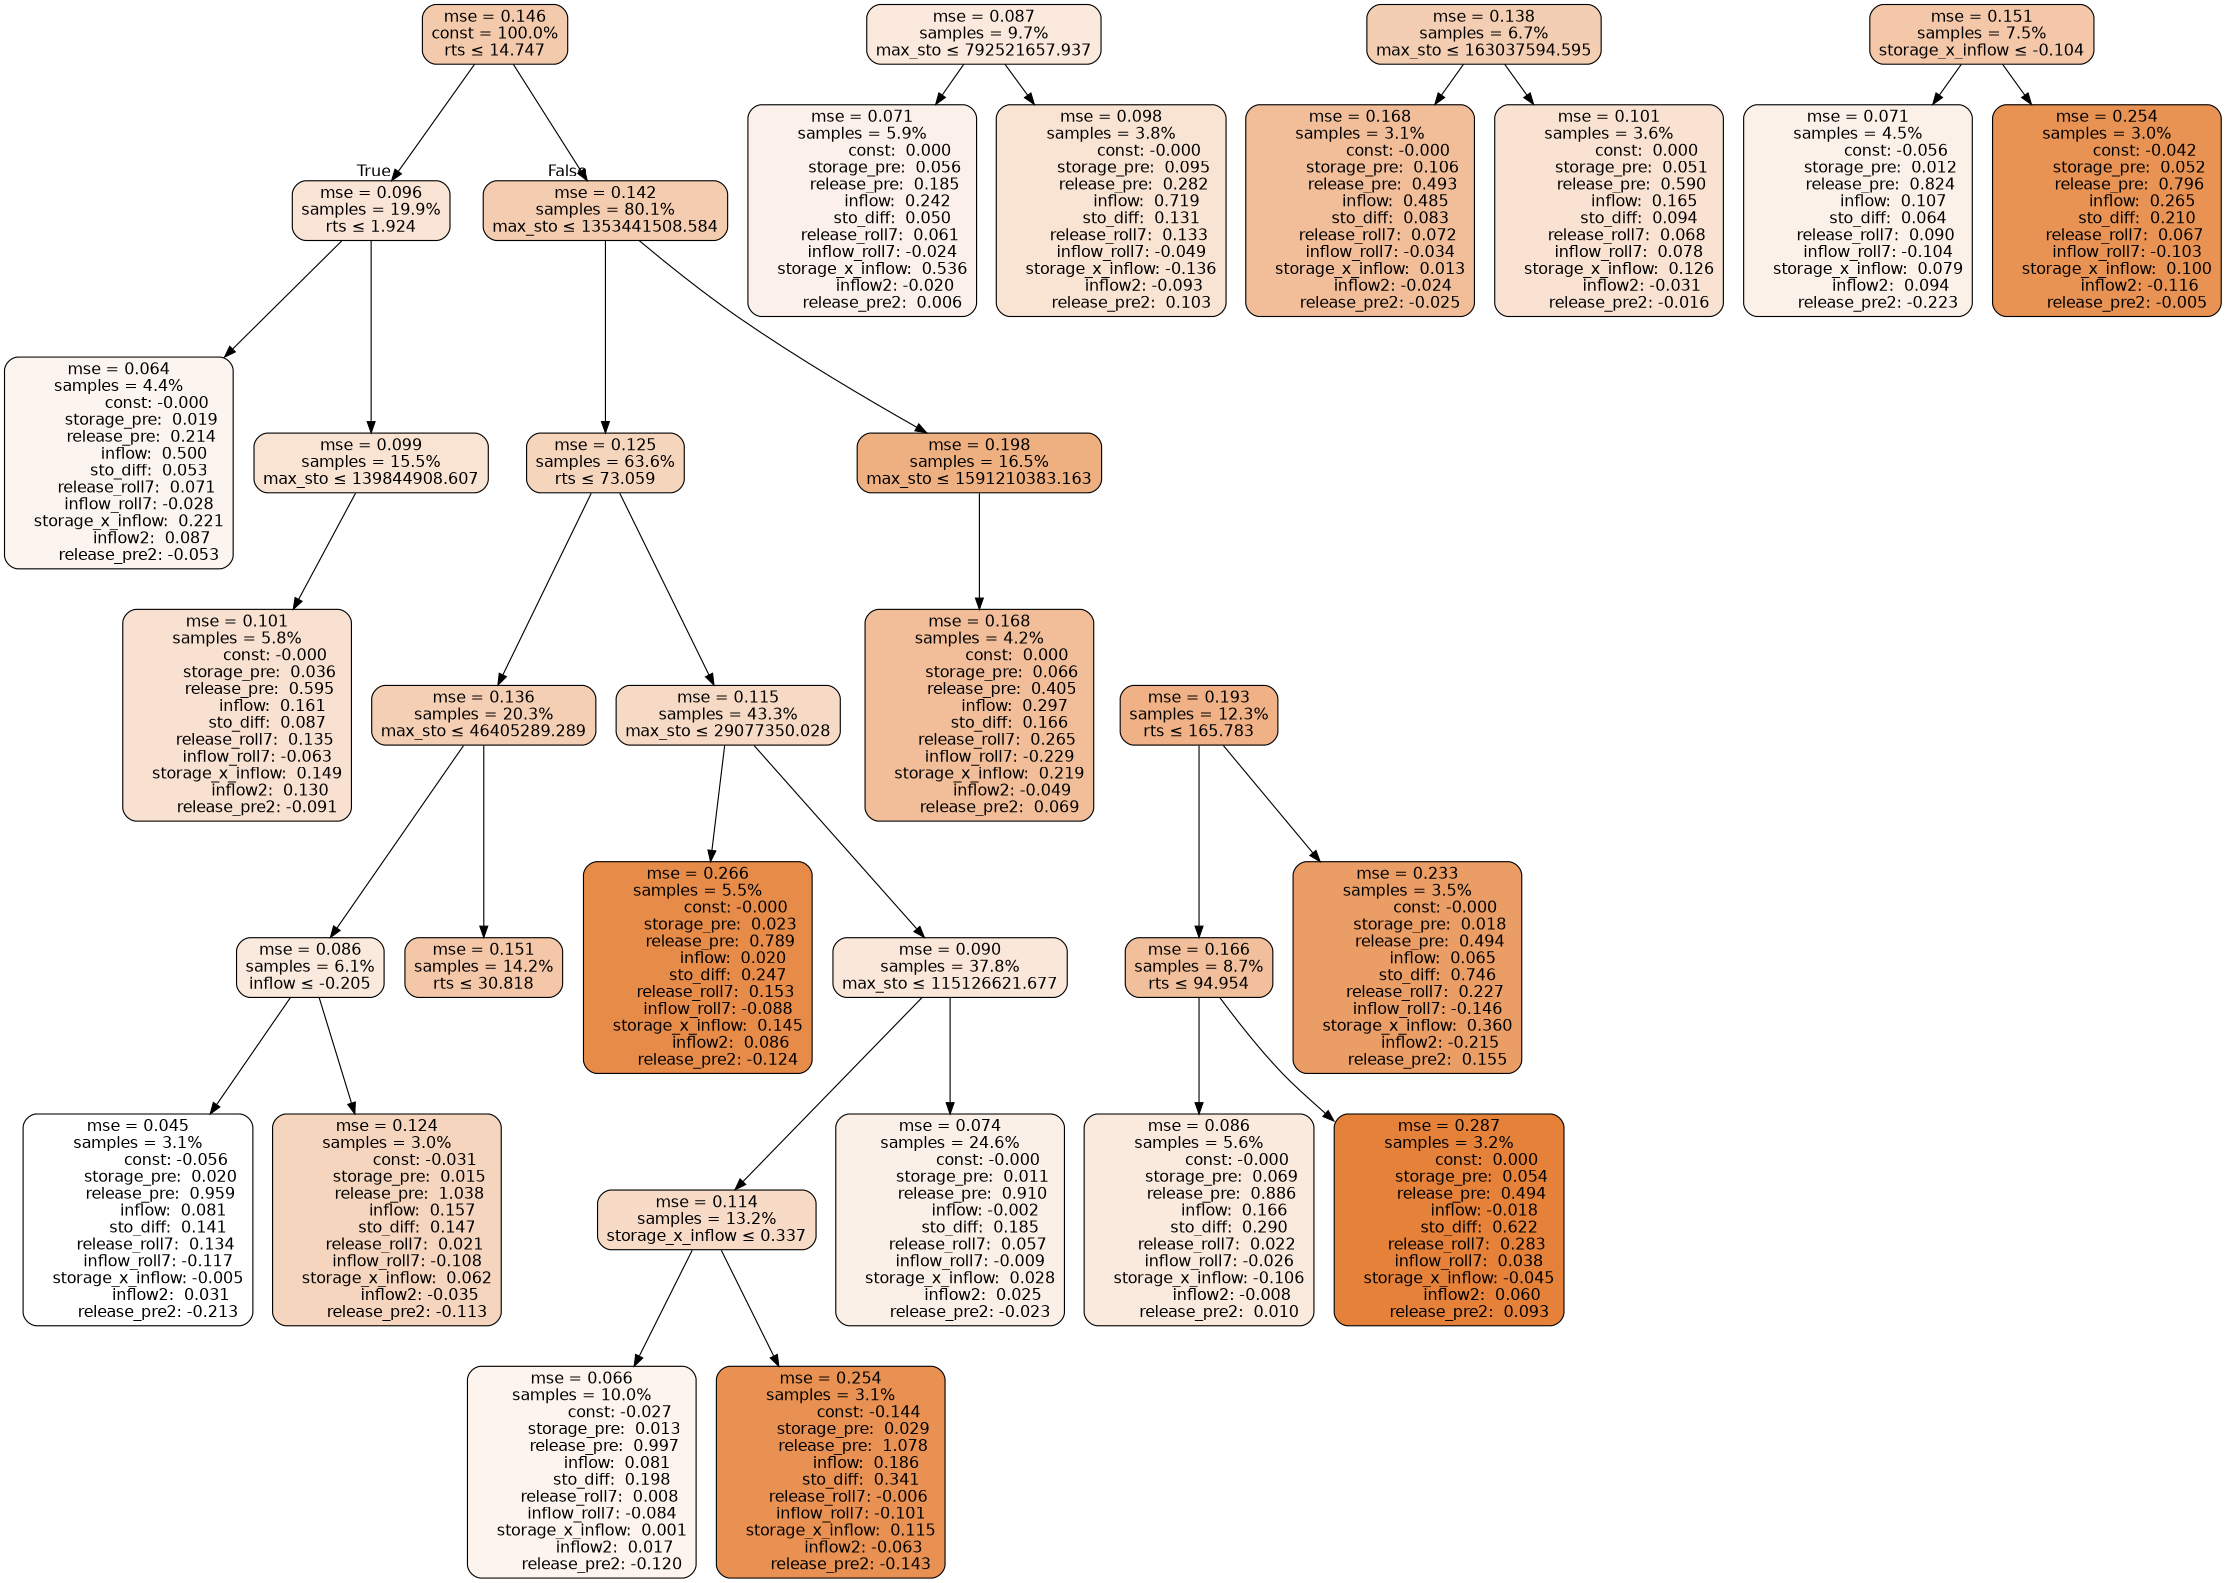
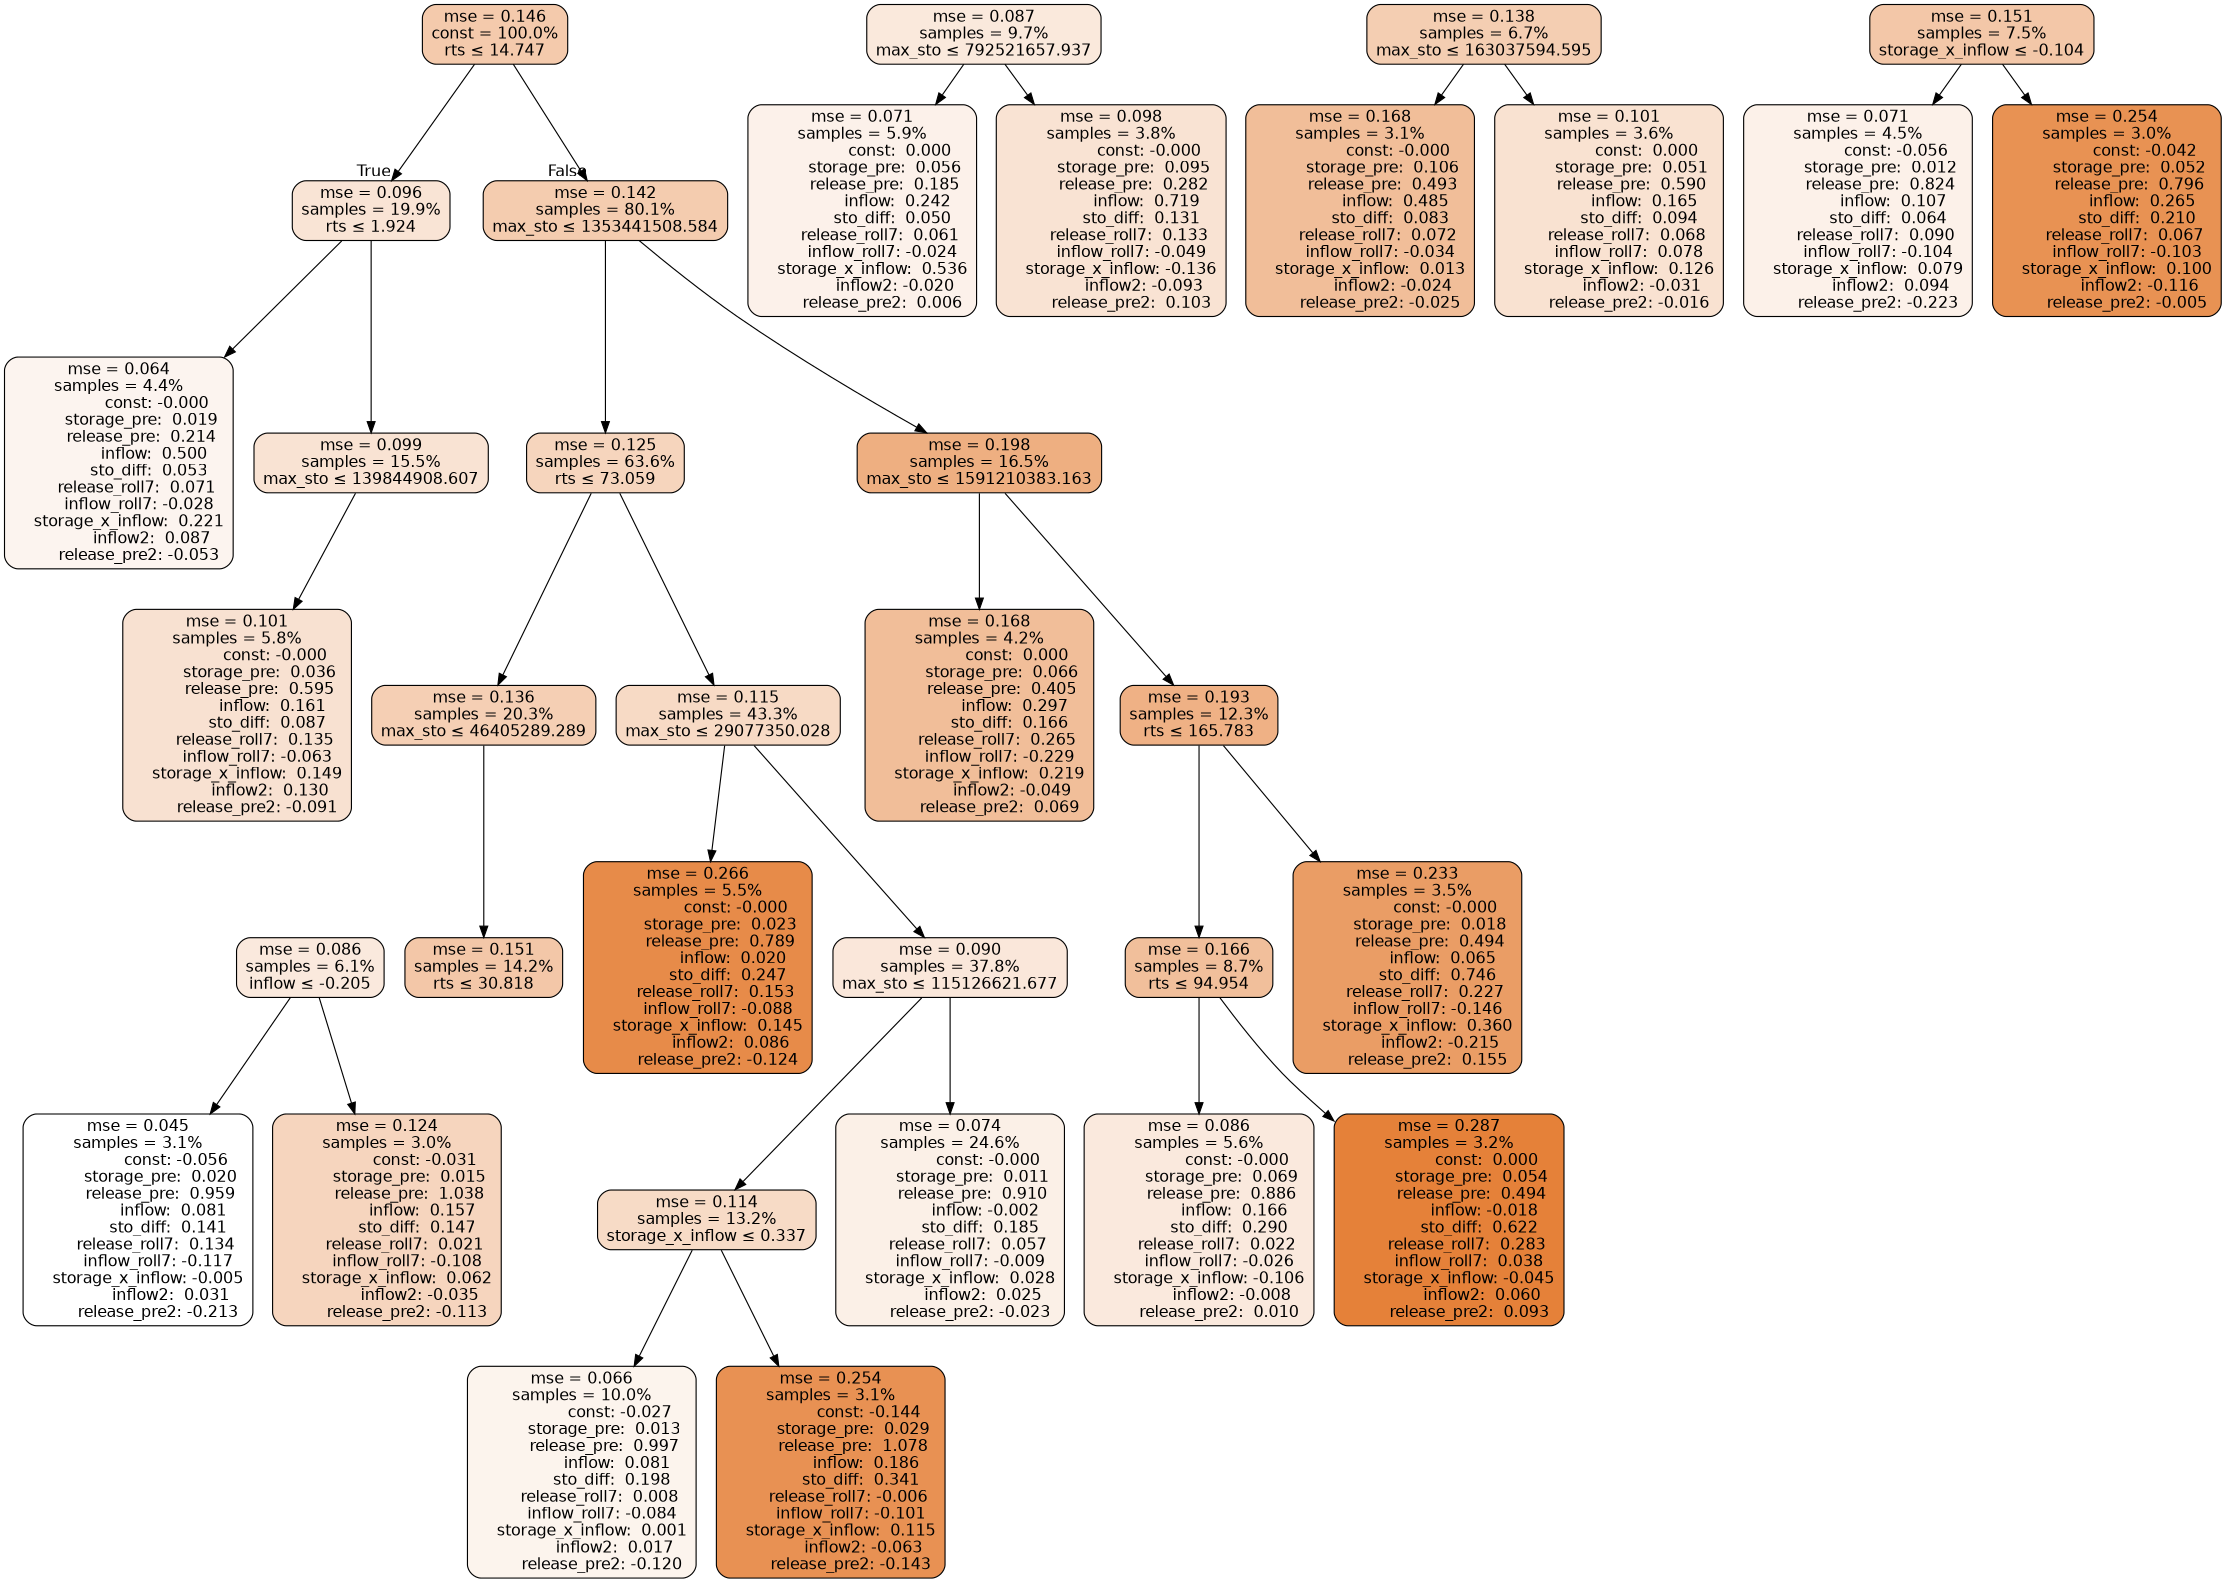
edge "mse = 0.198 samples = 16.5% max_sto ≤ 1591210383.163" -> "mse = 0.193 samples = 12.3% rts ≤ 165.783": added
edge "mse = 0.136 samples = 20.3% max_sto ≤ 46405289.289" -> "mse = 0.086 samples = 6.1% inflow ≤ -0.205": removed
